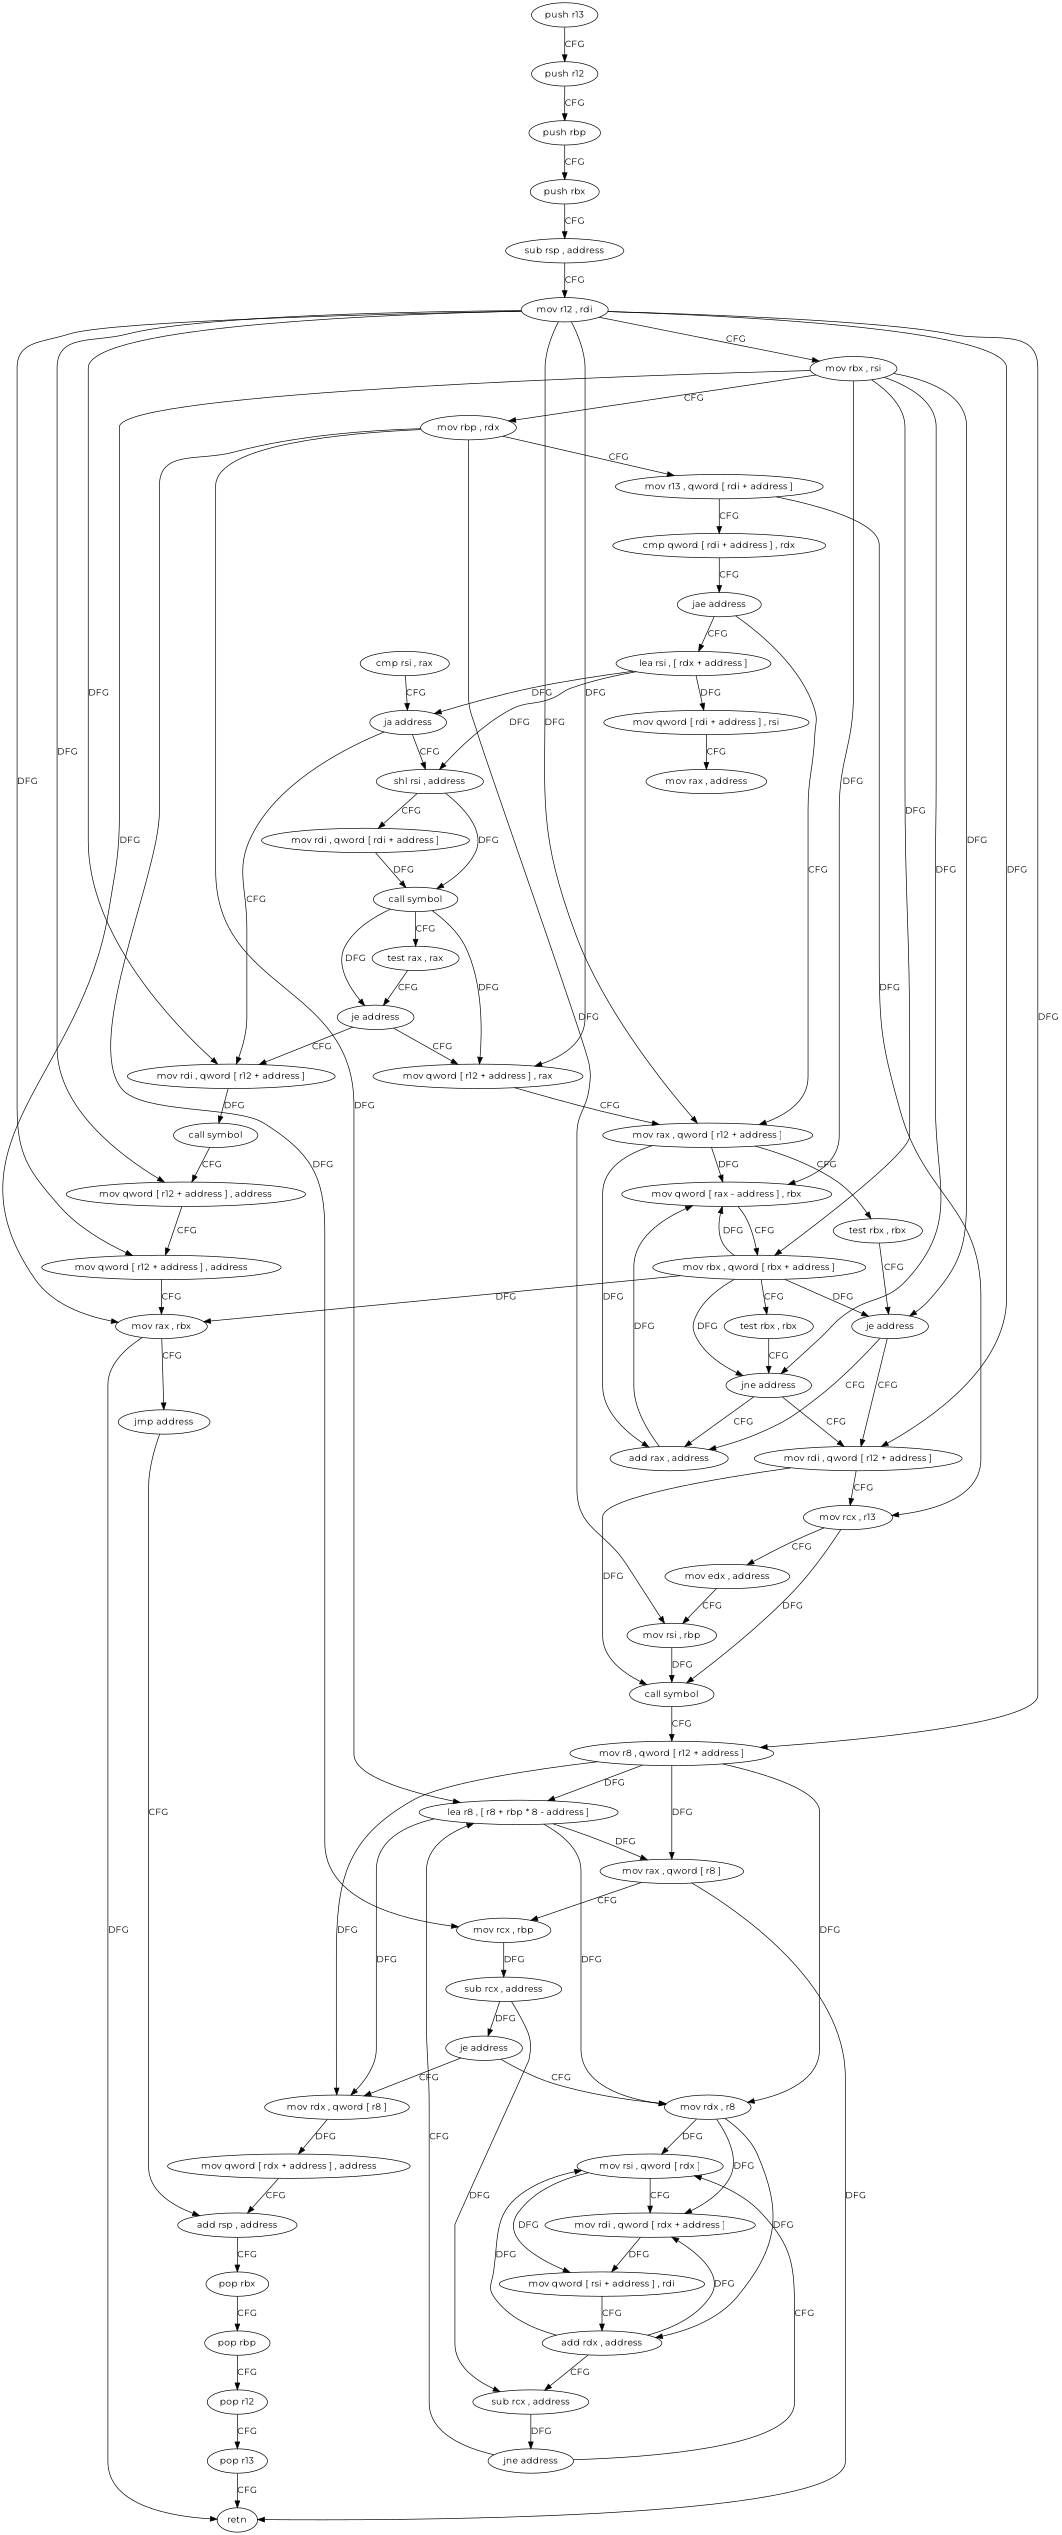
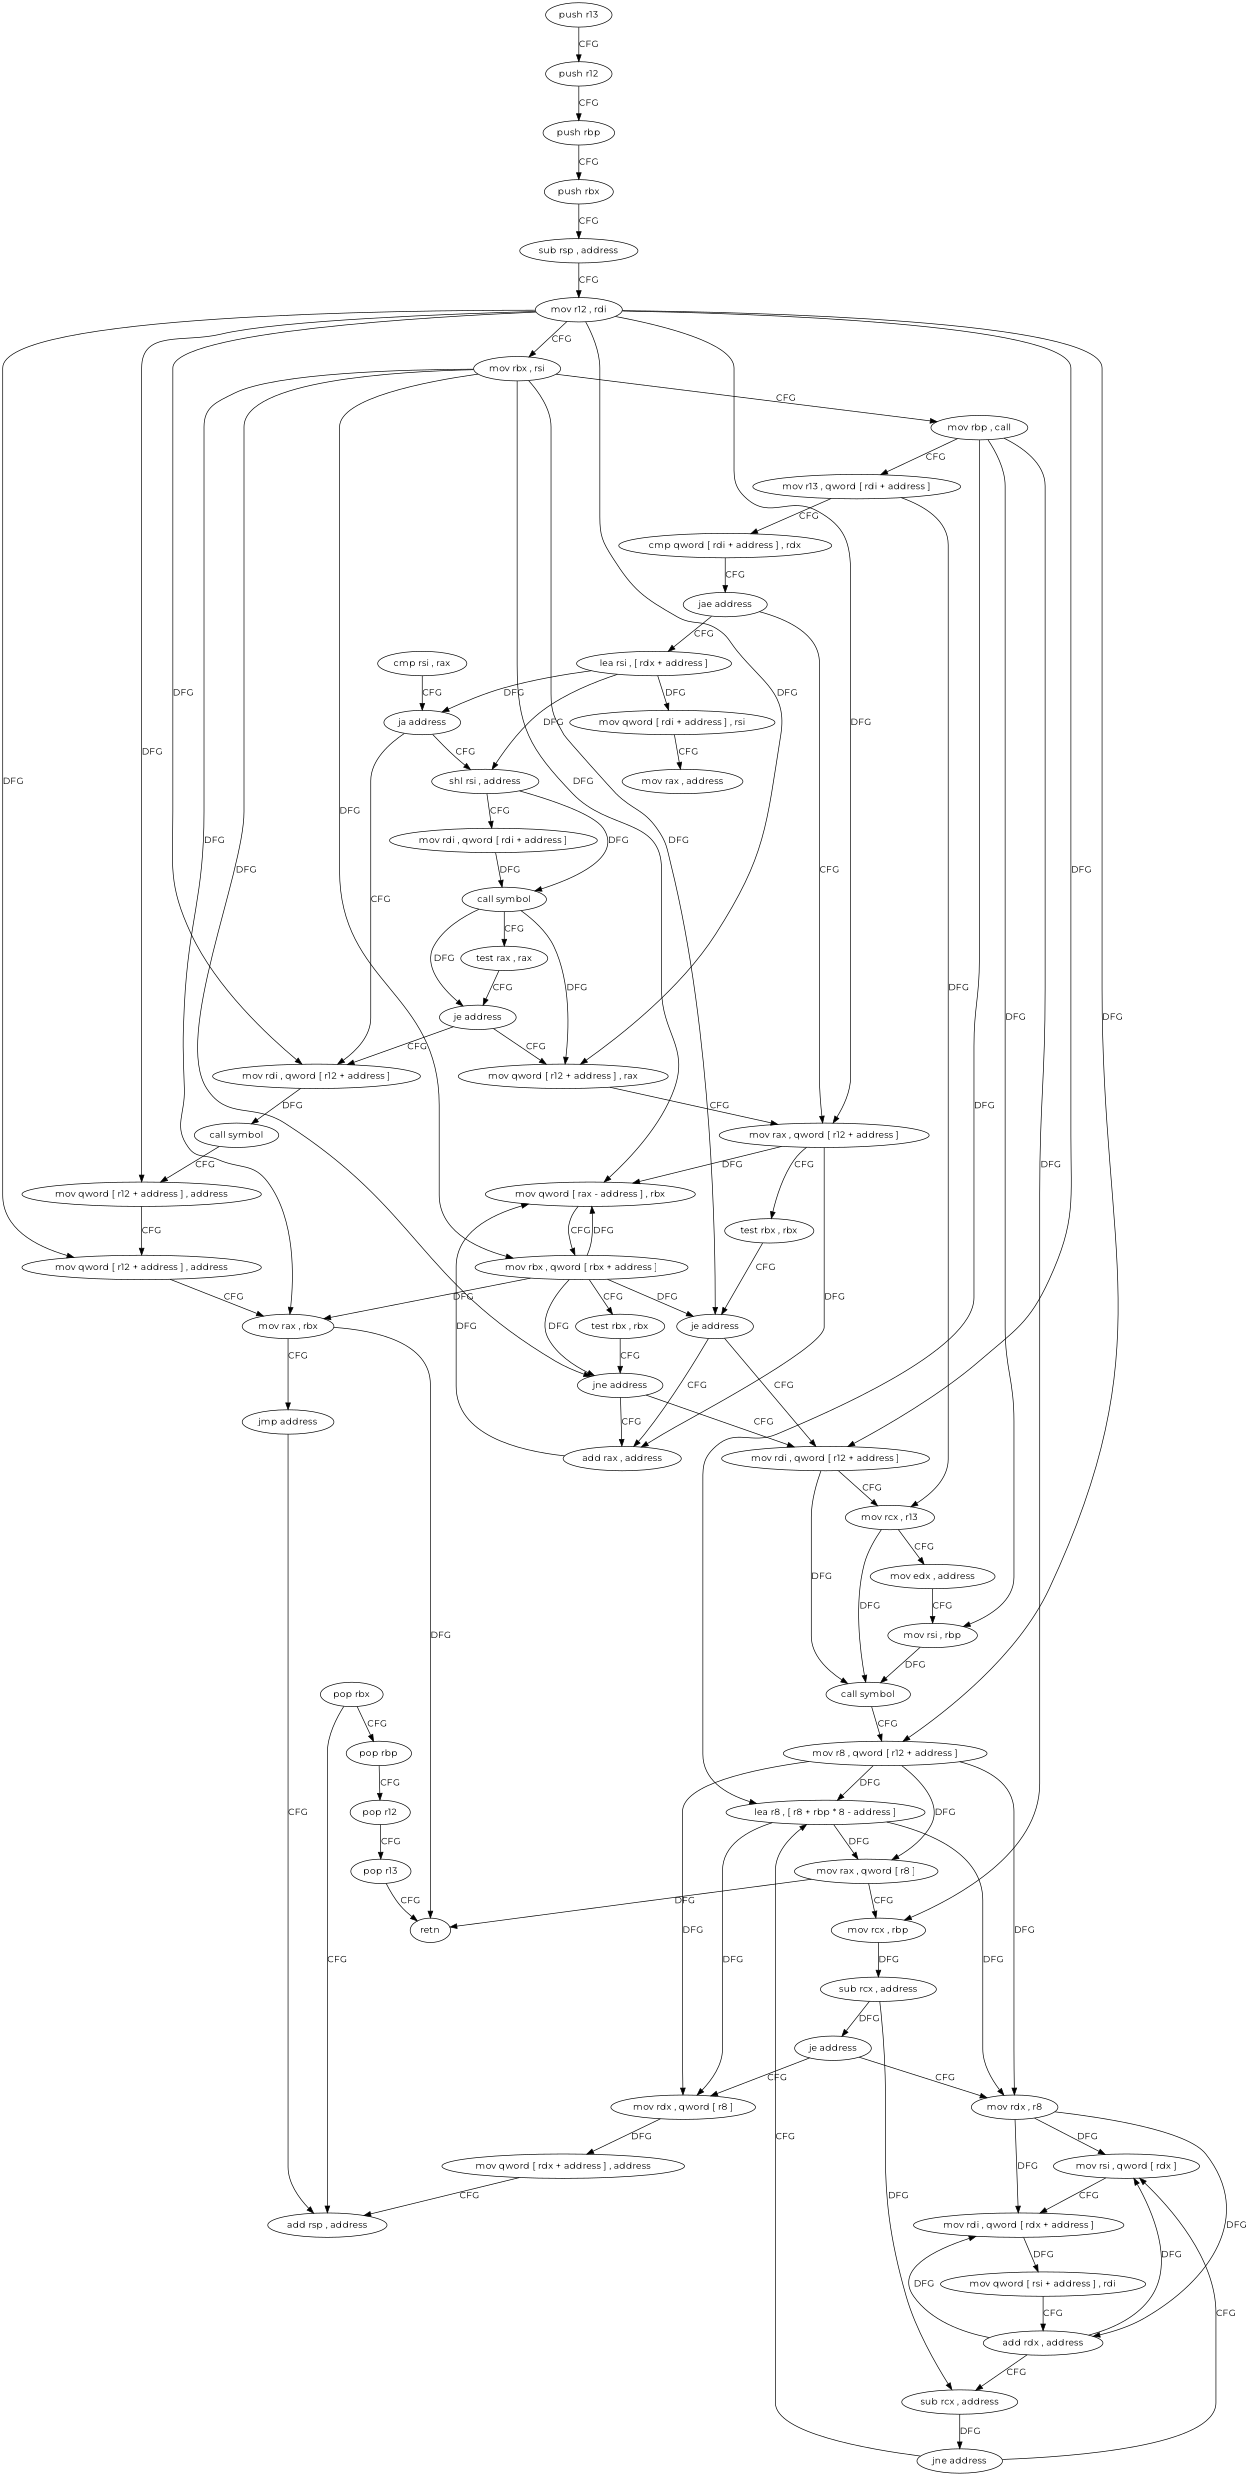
node "mov rbp , rdx": label "mov rbp , rdx" -> "mov rbp , call"
edge "mov rsi , qword [ rdx ]" -> "mov qword [ rsi + address ] , rdi": removed, label "DFG"
edge "add rsp , address" -> "pop rbx": reversed
